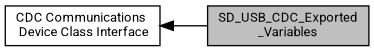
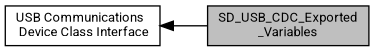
node "CDC Communications Device Class Interface": label "CDC Communications Device Class Interface" -> "USB Communications Device Class Interface"
